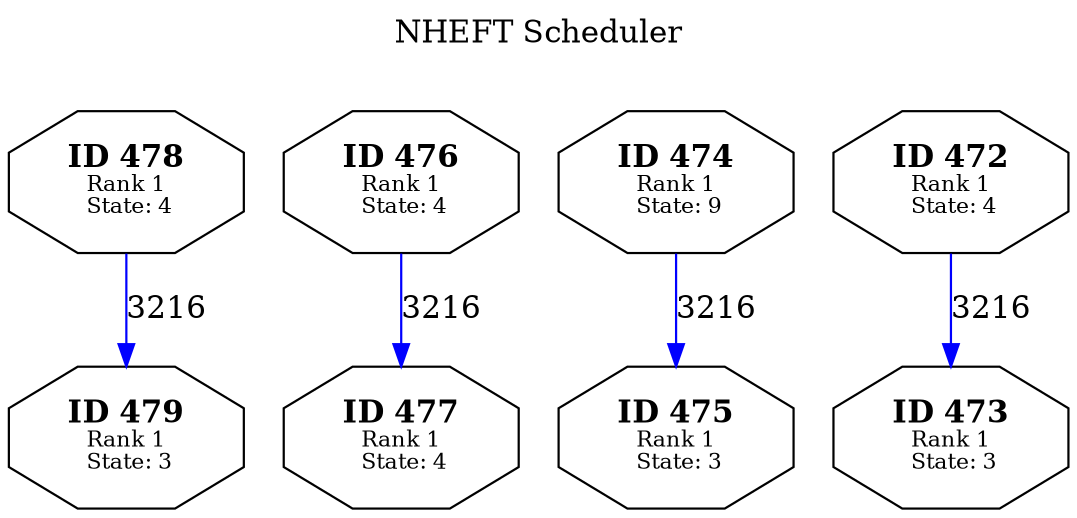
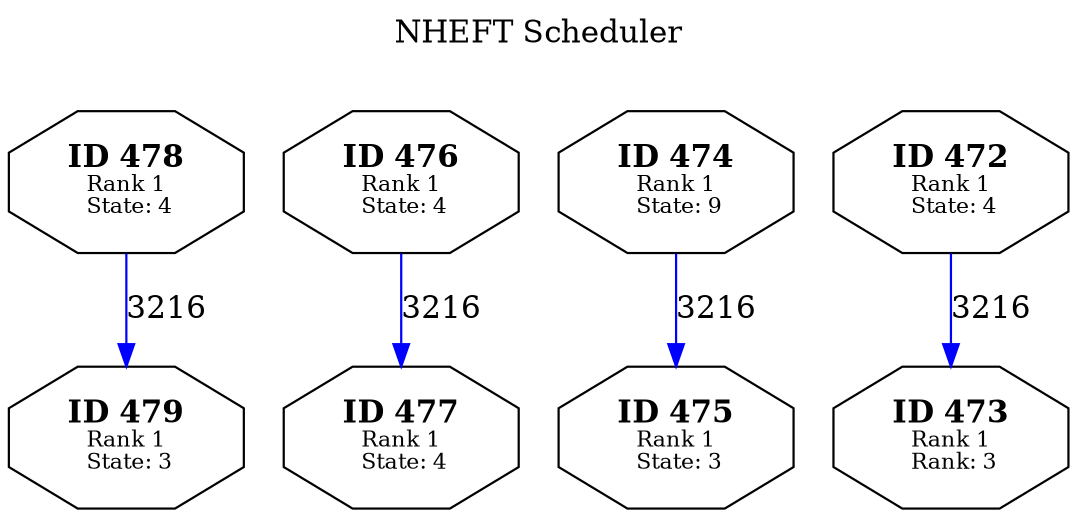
node "ID 473": text "State: 3" -> "Rank: 3"
